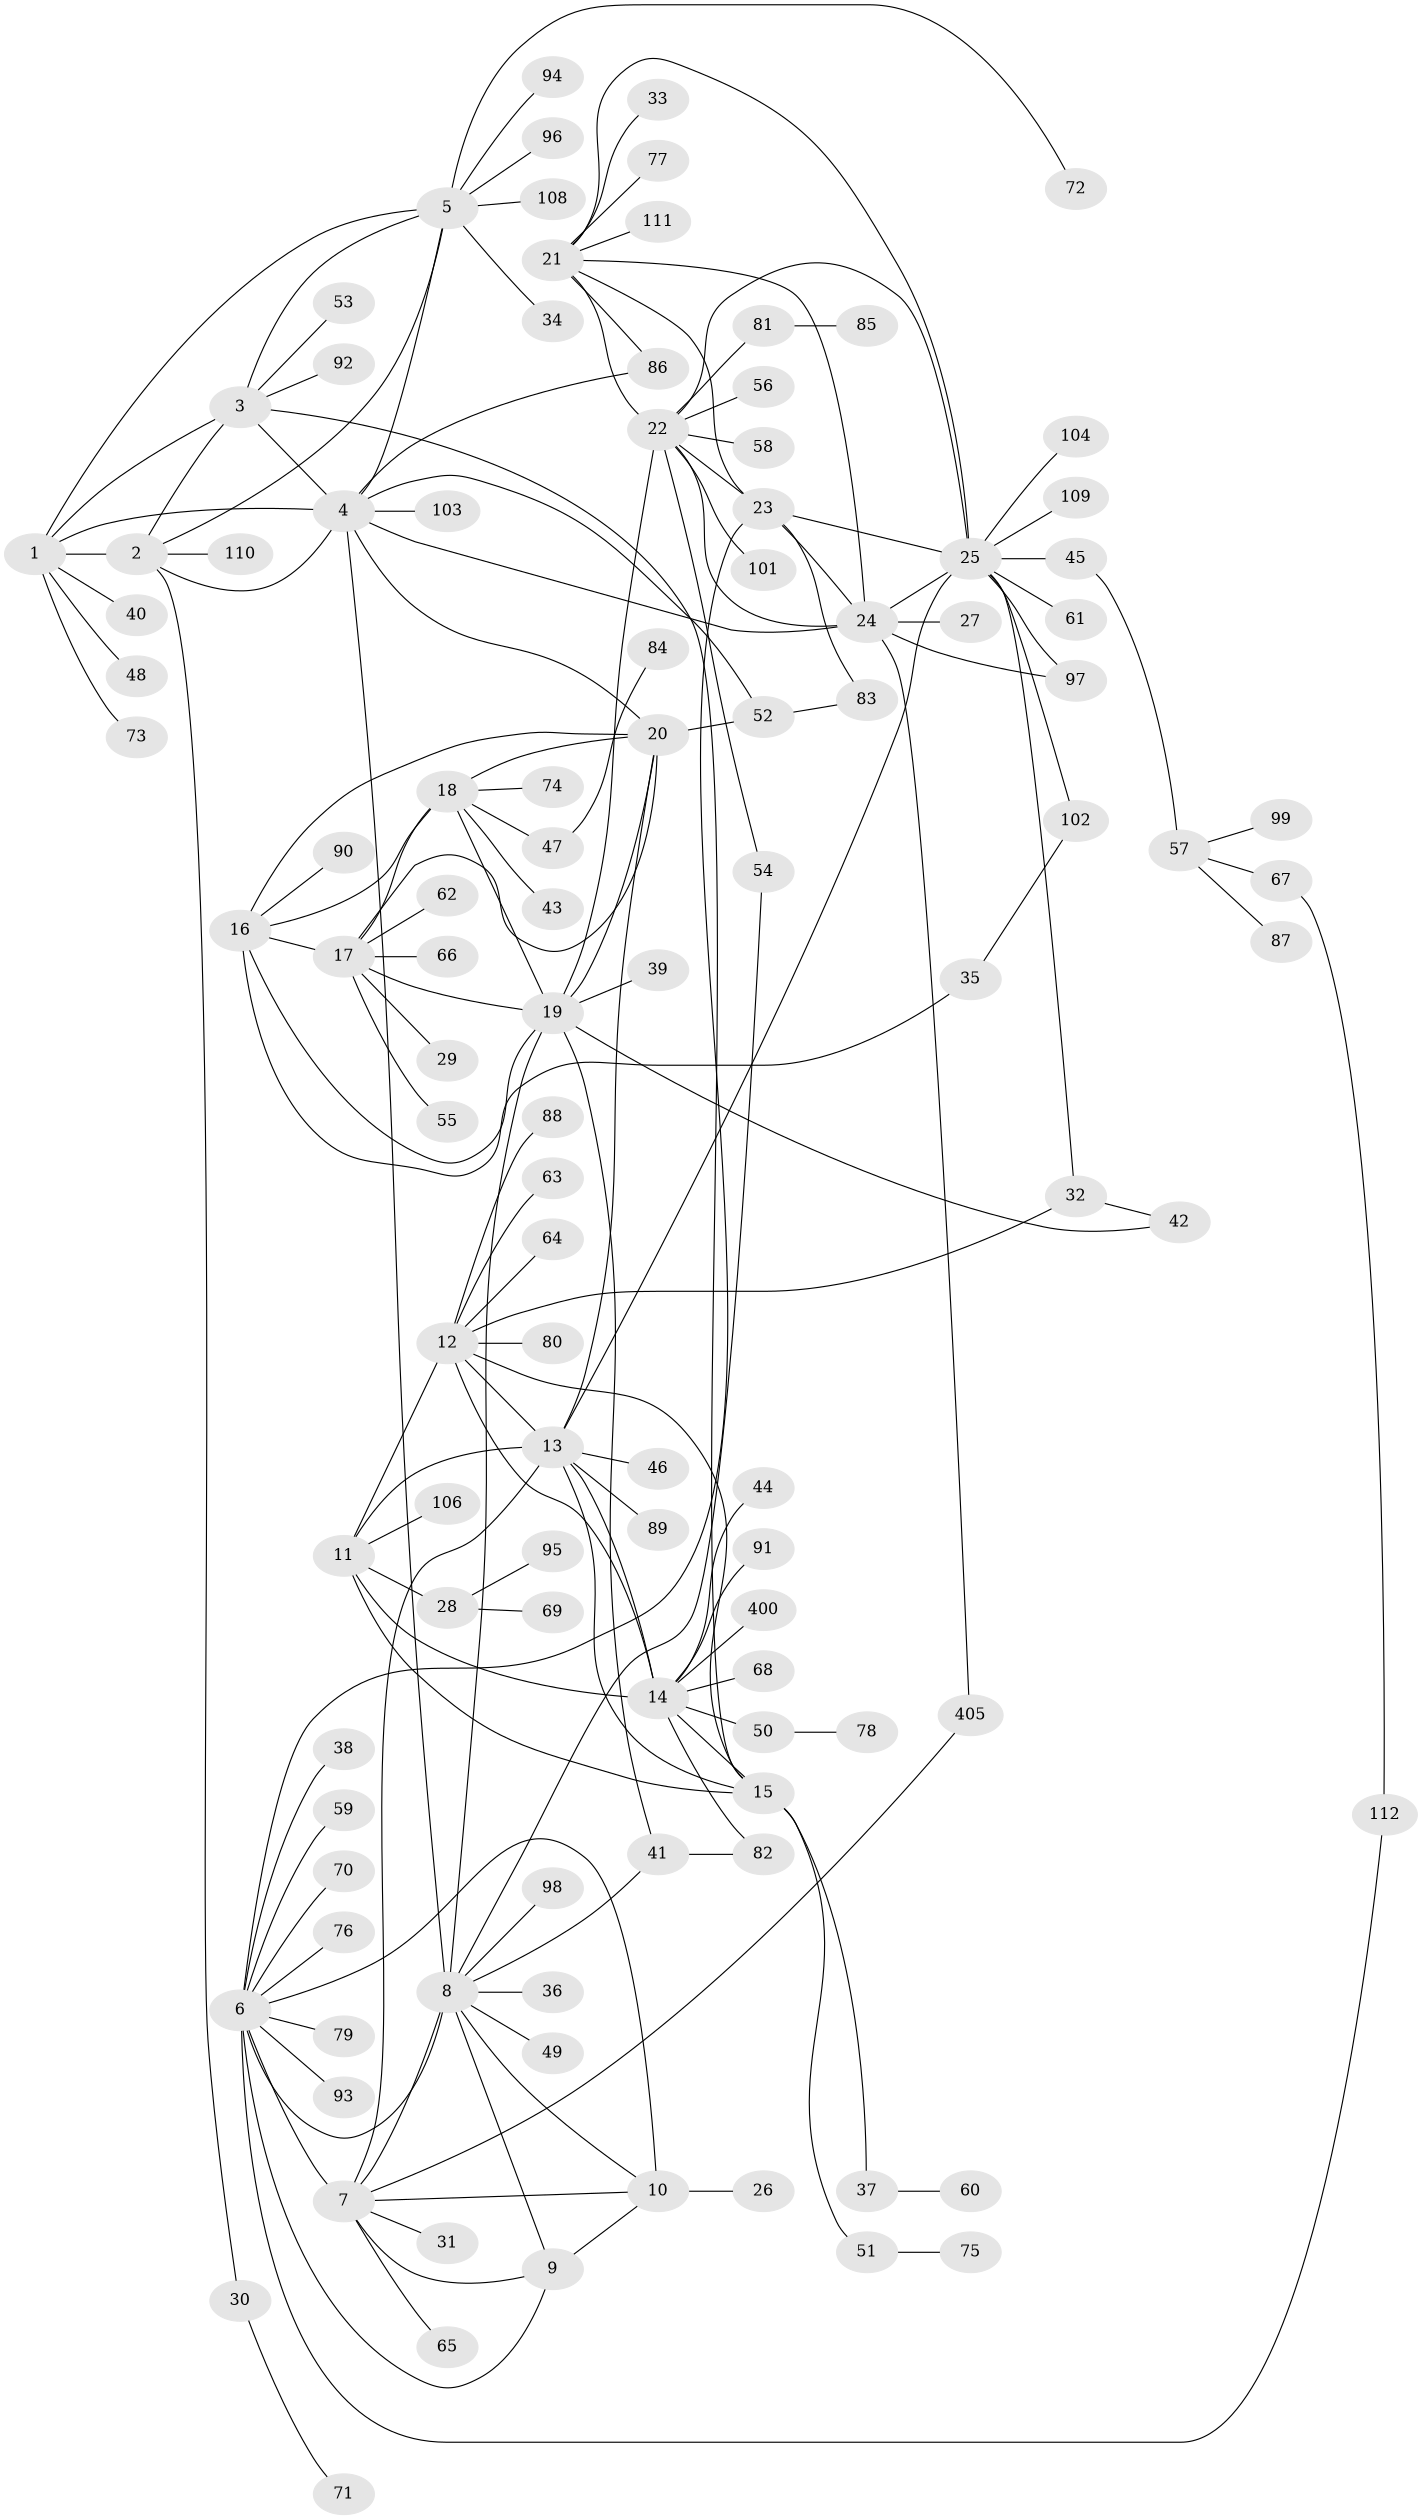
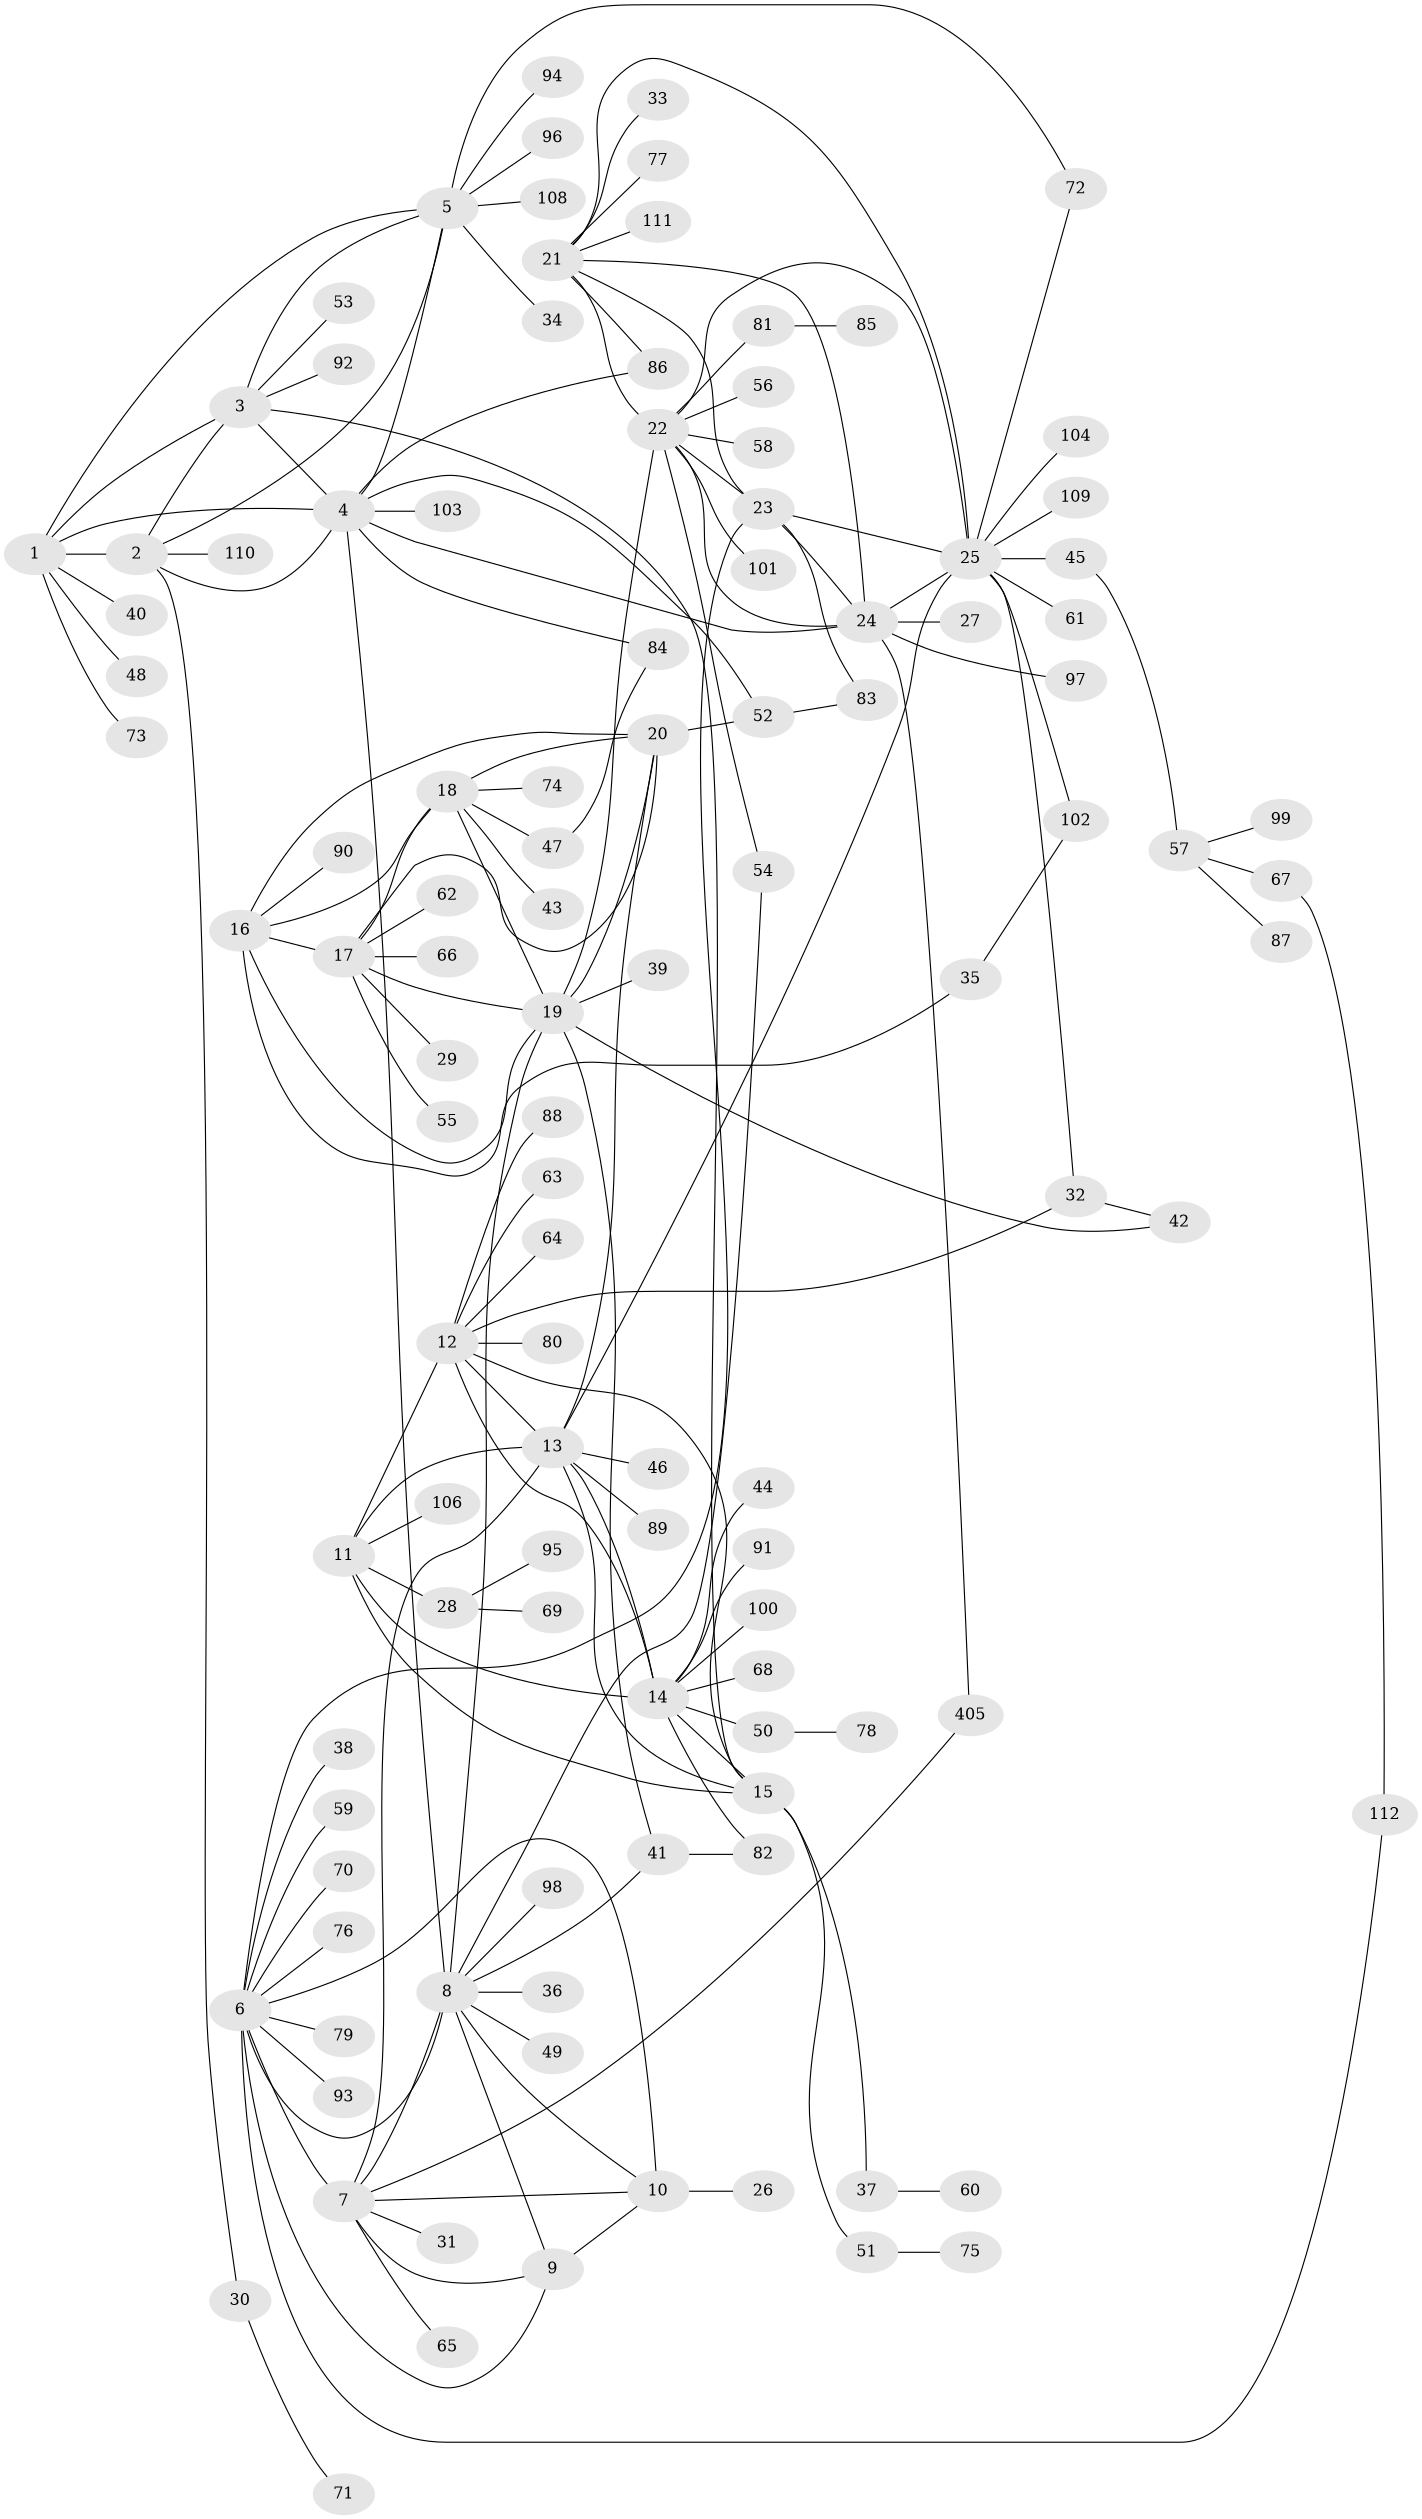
edge "25" -- "97": now "25" -- "72"
edge "4" -- "20": now "4" -- "84"
node "400": label "400" -> "100"
